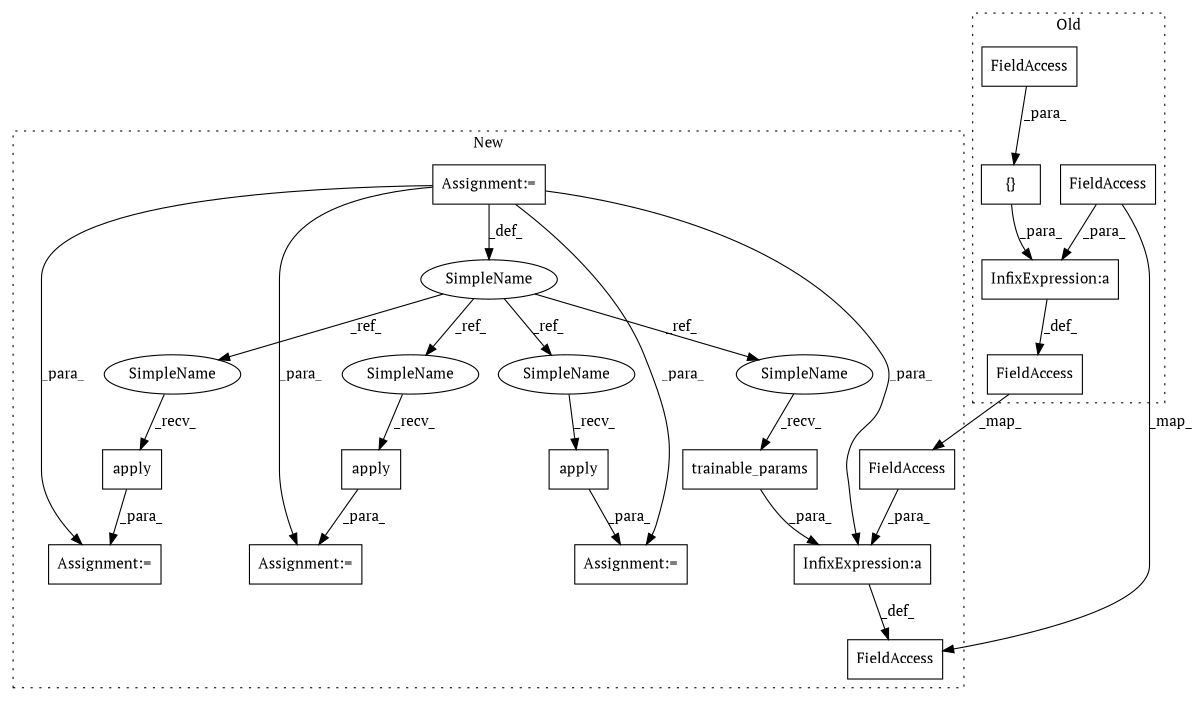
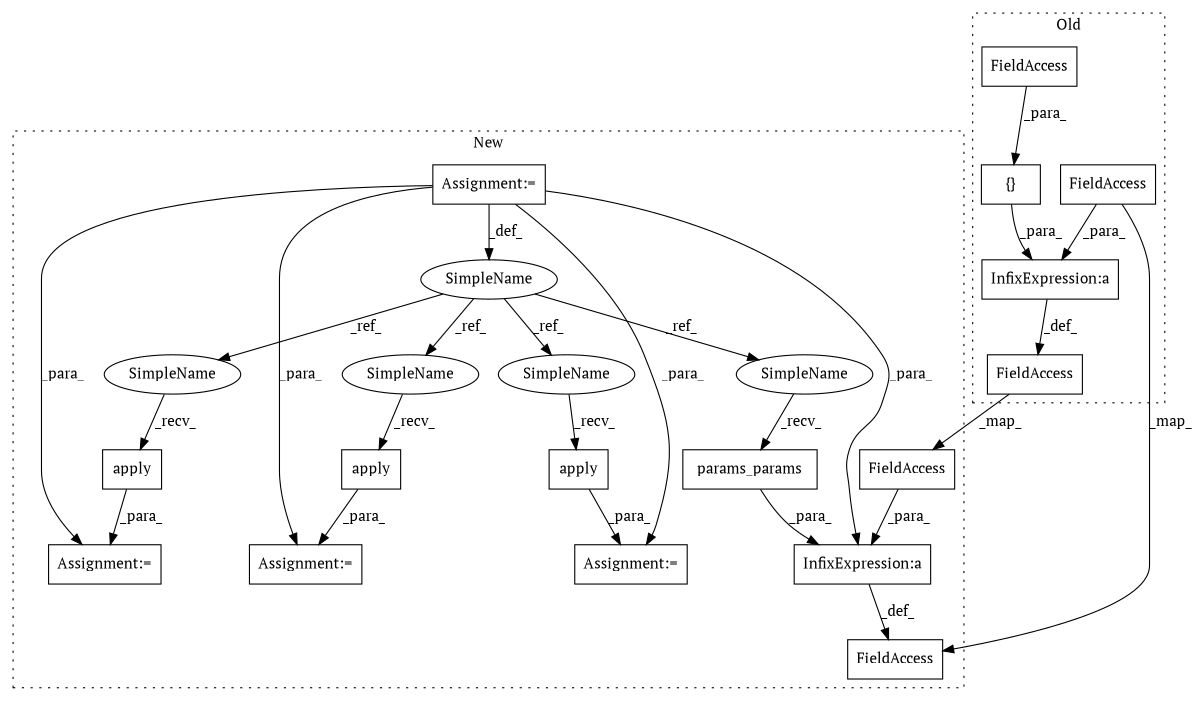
node "trainable_params": label "trainable_params" -> "params_params"
